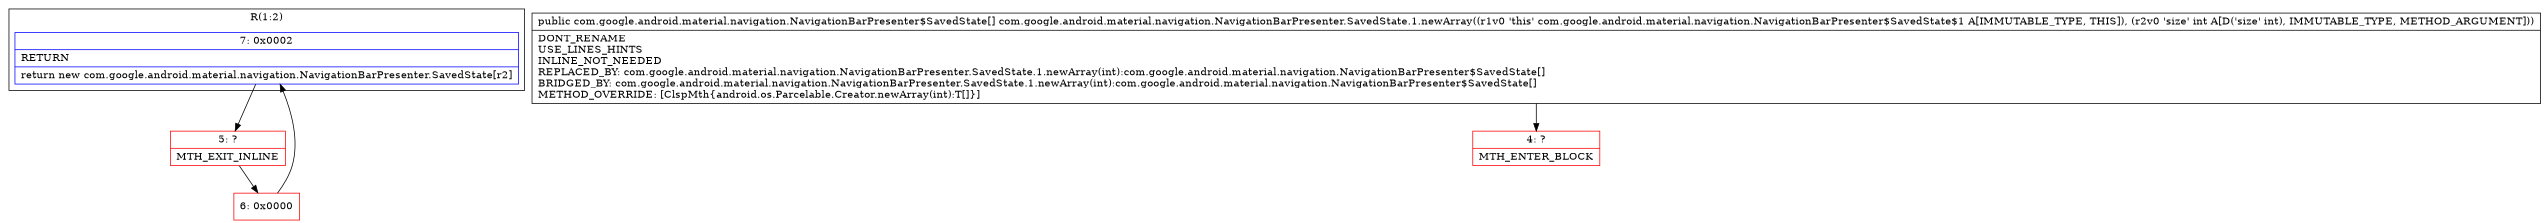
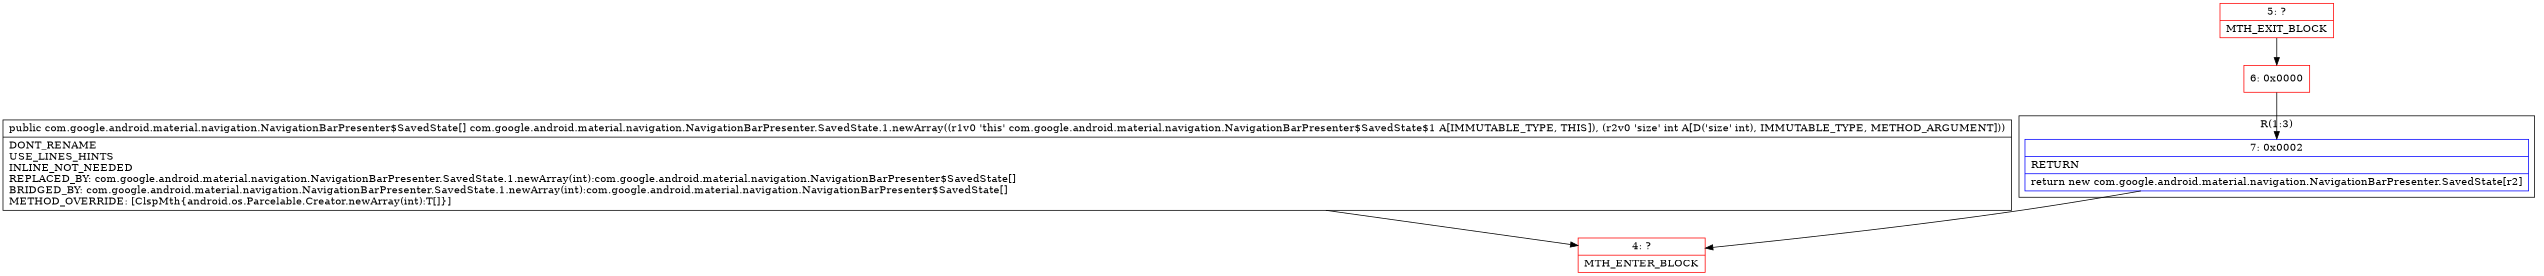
cluster "R(1:2)": label "R(1:2)" -> "R(1:3)"
edge "7: 0x0002" -> "5: ?": now "7: 0x0002" -> "4: ?"
node "5: ?": text "MTH_EXIT_INLINE" -> "MTH_EXIT_BLOCK"
